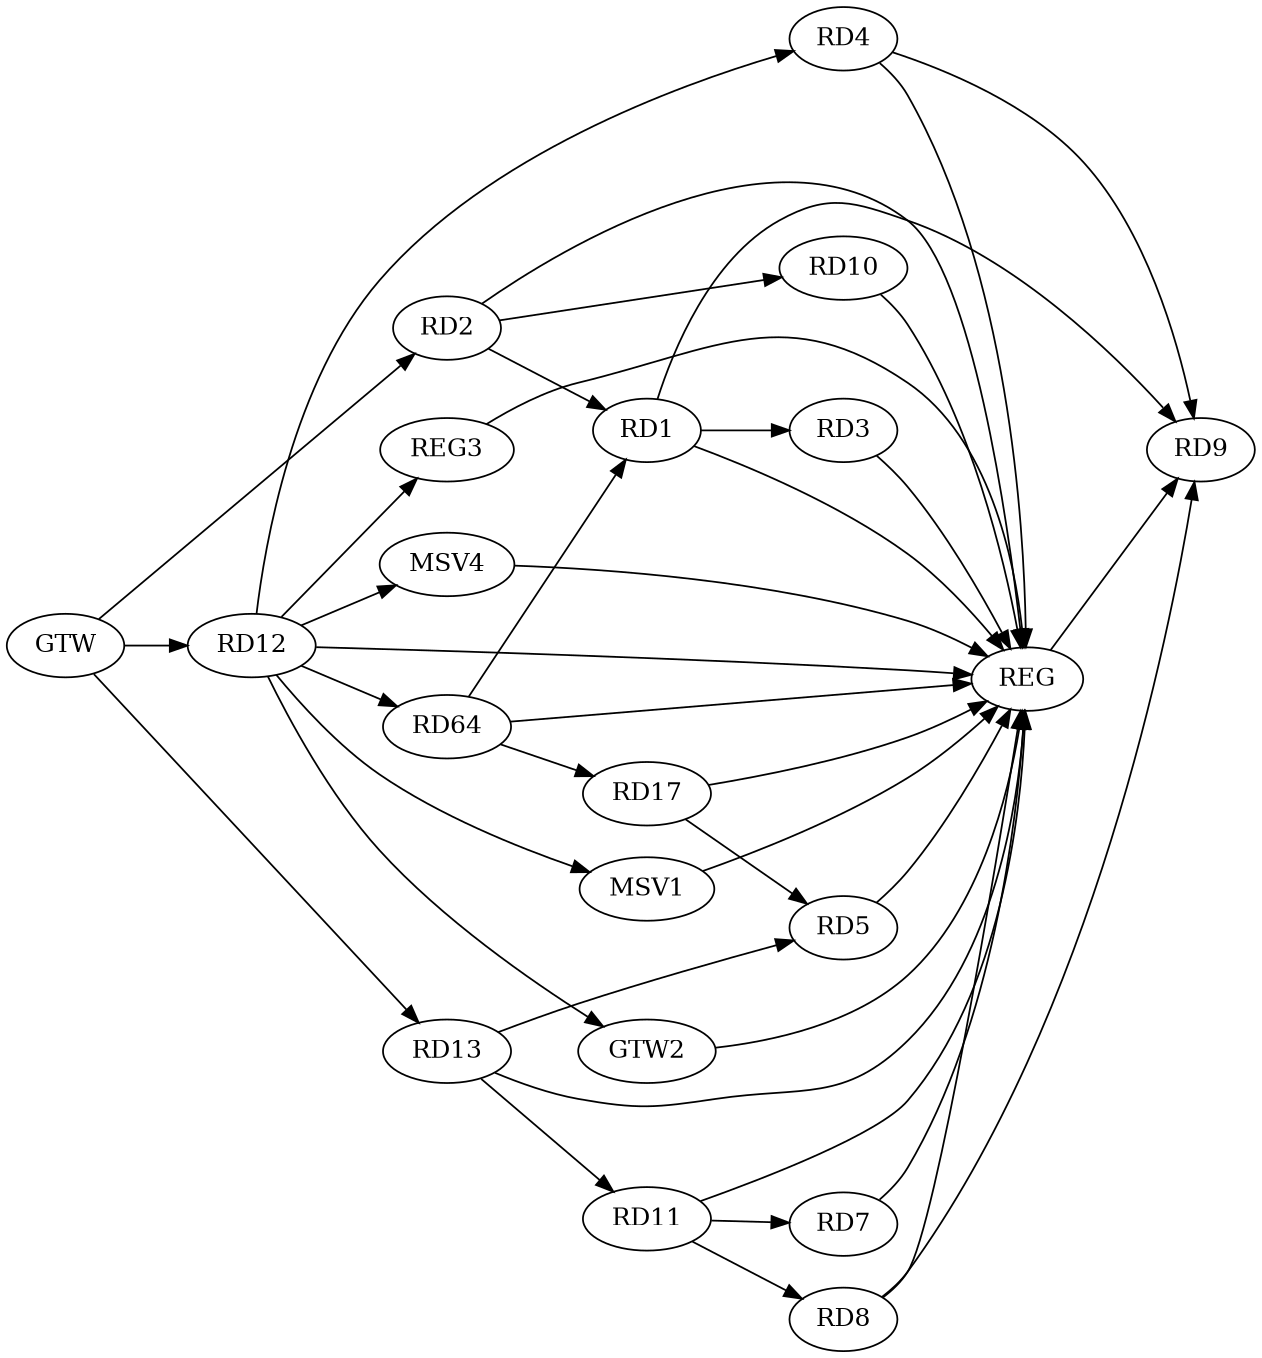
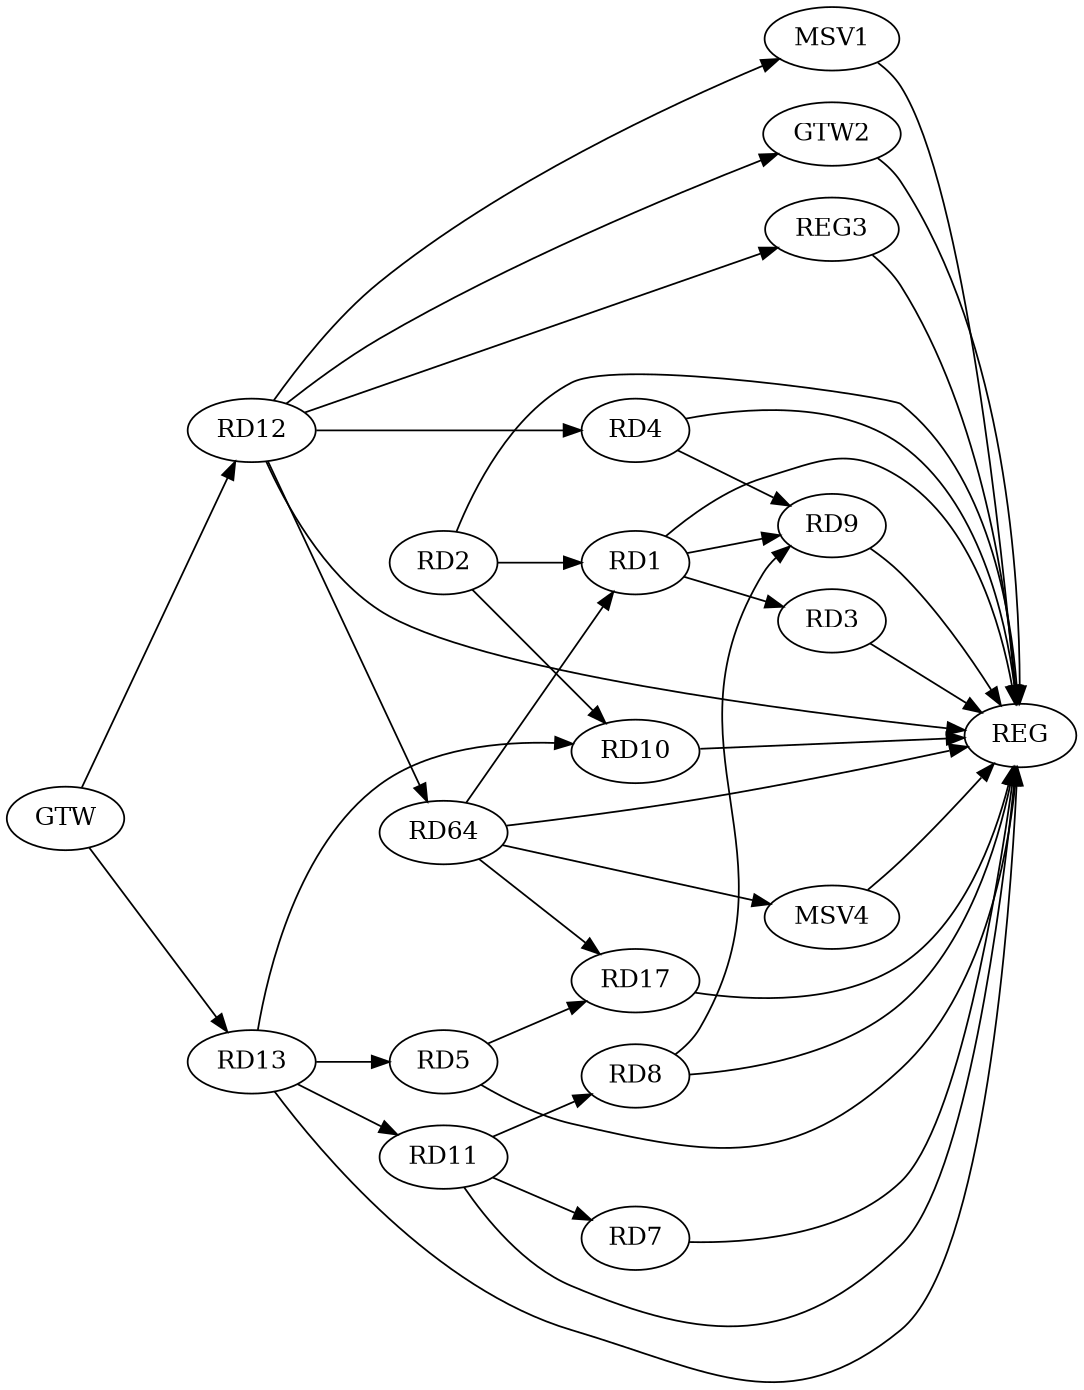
edge "GTW" -> "RD2": removed
edge "REG" -> "RD9": reversed
edge "RD12" -> "MSV4": now "RD64" -> "MSV4"
edge "RD13" -> "RD10": added
edge "RD17" -> "RD5": reversed
